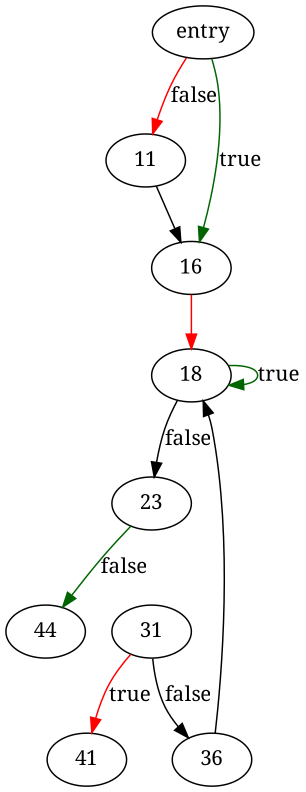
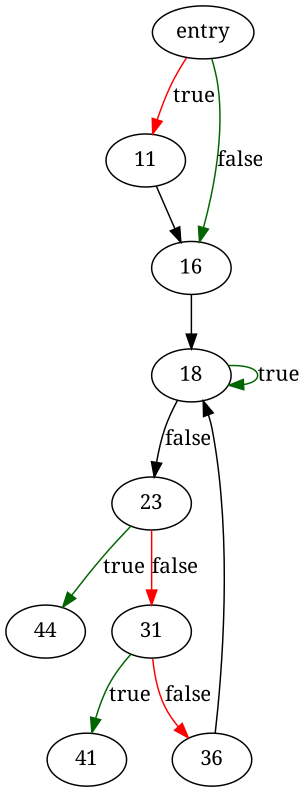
edge "entry" -> "11": label "false" -> "true"
edge "entry" -> "16": label "true" -> "false"
edge "16" -> "18": color red -> black
edge "23" -> "31": added, label "false"
edge "23" -> "44": label "false" -> "true"
edge "31" -> "41": color red -> darkgreen
edge "31" -> "36": color black -> red
